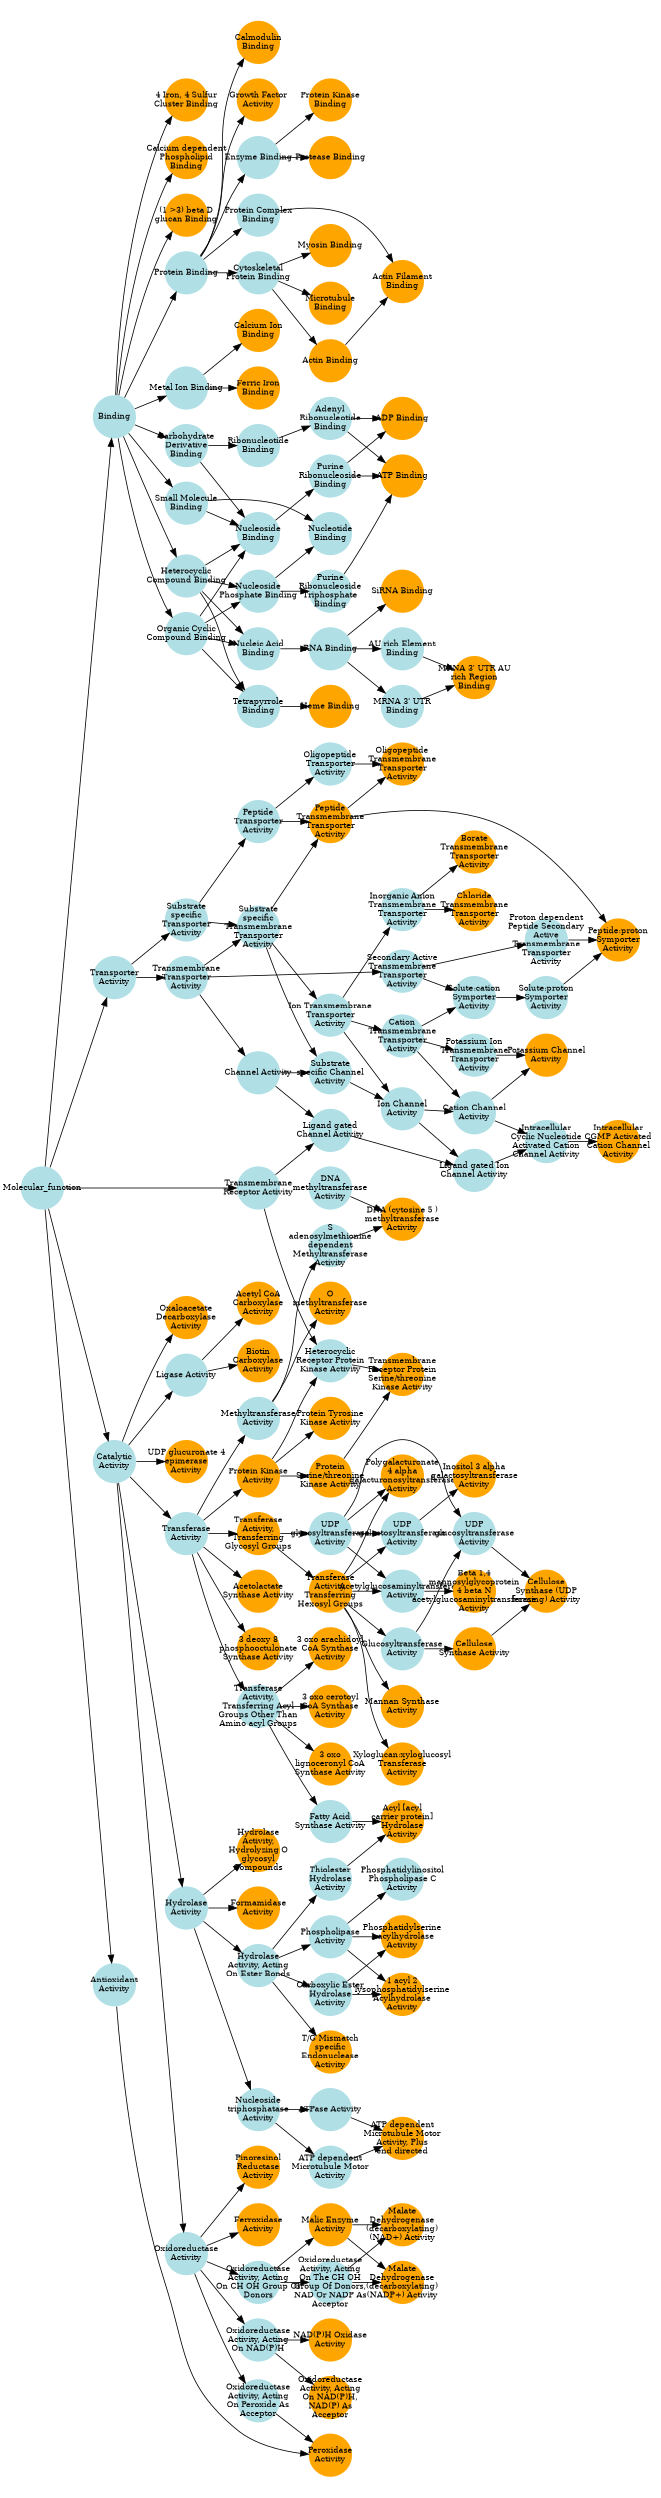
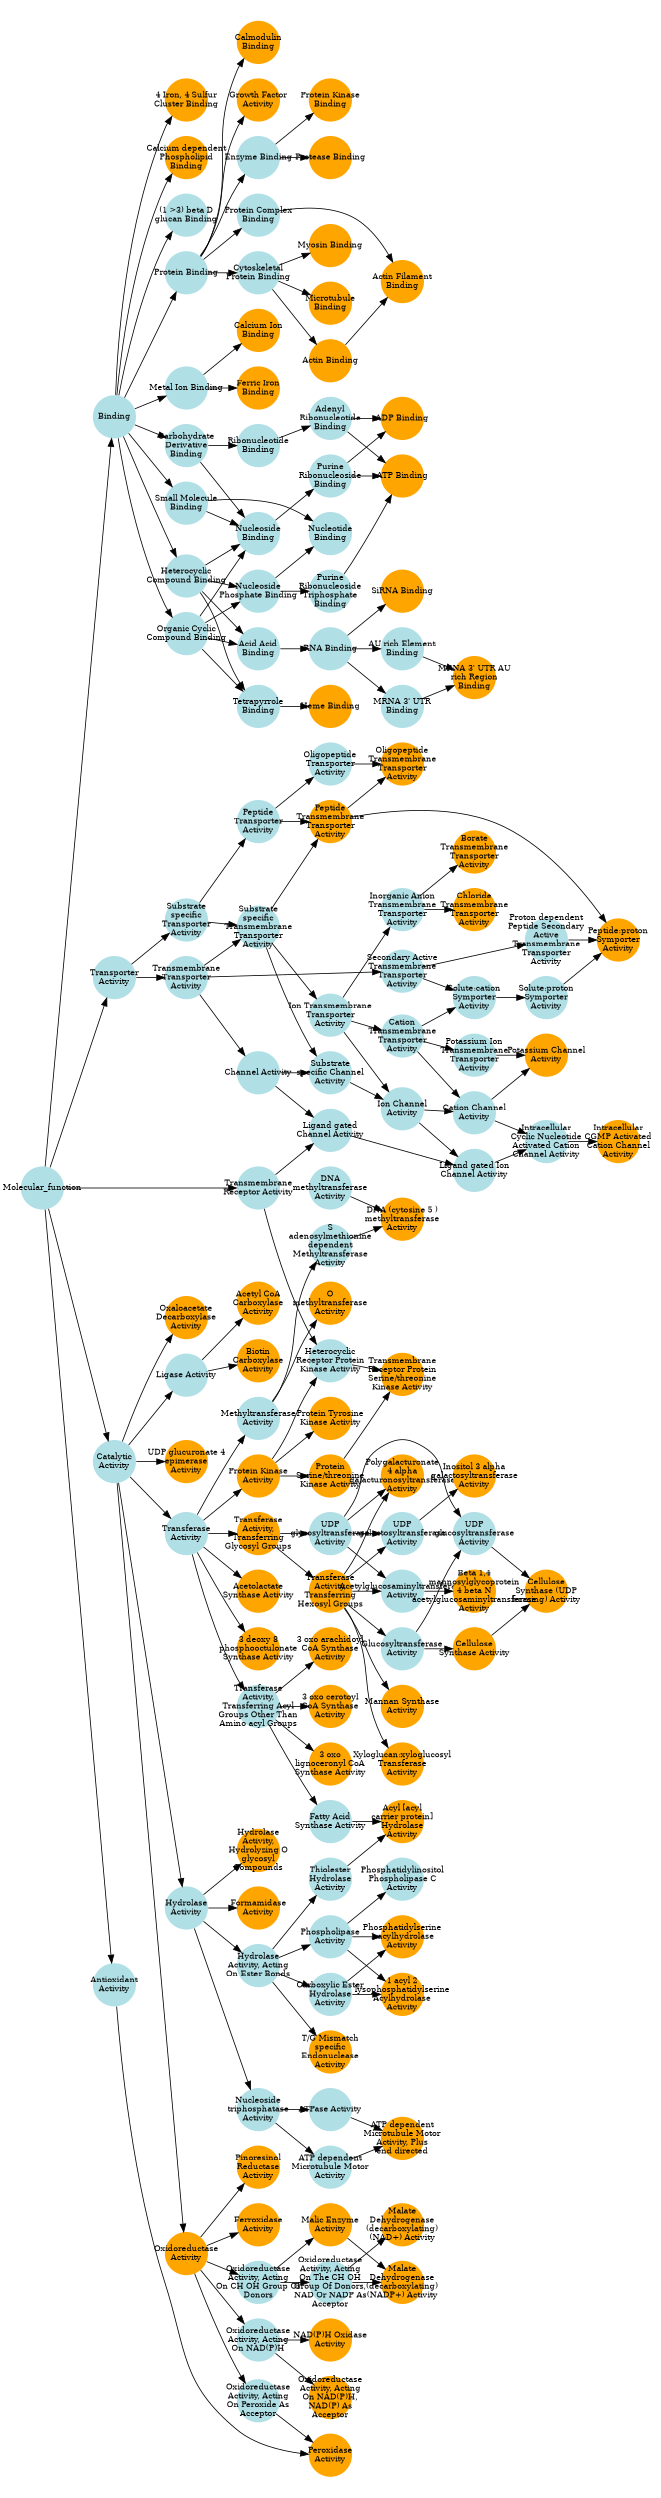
node "(1 >3) beta D glucan Binding": fillcolor orange -> powderblue
node "Nucleic Acid Binding": label "Nucleic Acid Binding" -> "Acid Acid Binding"
edge "Malic Enzyme Activity" -> "Malate Dehydrogenase (decarboxylating) (NAD+) Activity": removed
node "Oxidoreductase Activity": fillcolor powderblue -> orange
